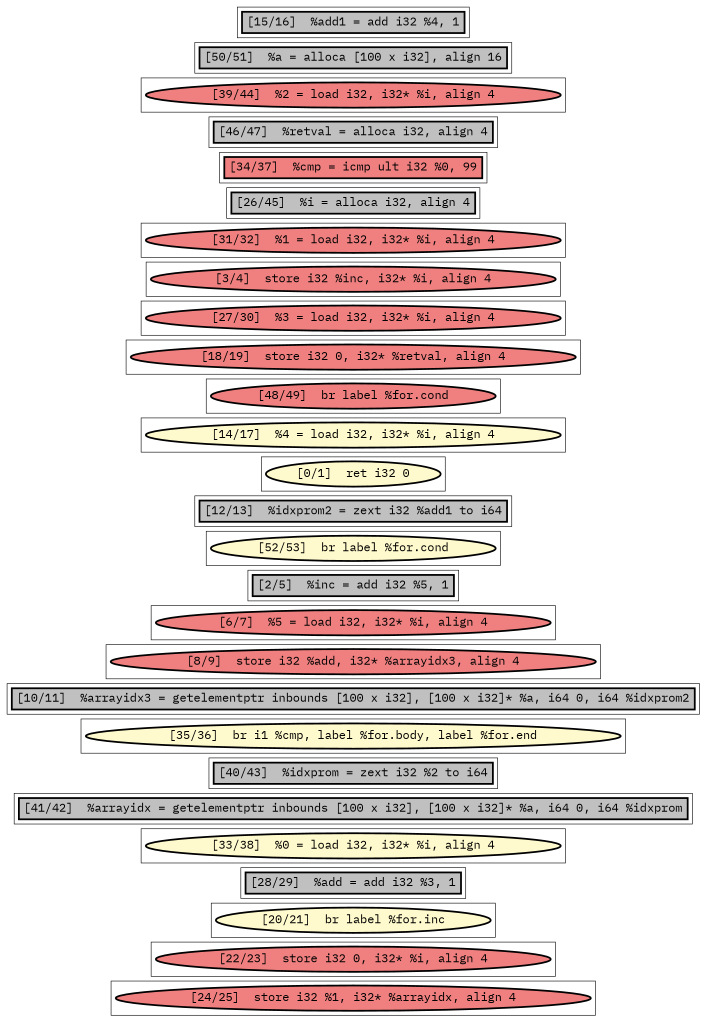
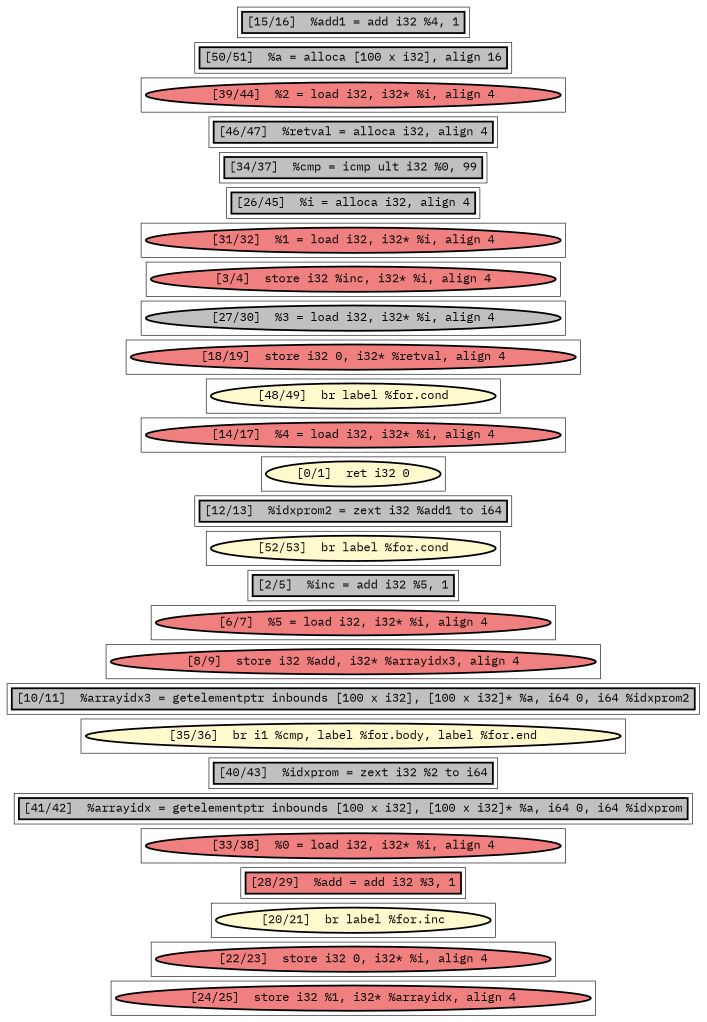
node "[34/37]  %cmp = icmp ult i32 %0, 99": fillcolor lightcoral -> grey
node "[27/30]  %3 = load i32, i32* %i, align 4": fillcolor lightcoral -> grey
node "[48/49]  br label %for.cond": fillcolor lightcoral -> lemonchiffon
node "[14/17]  %4 = load i32, i32* %i, align 4": fillcolor lemonchiffon -> lightcoral
node "[33/38]  %0 = load i32, i32* %i, align 4": fillcolor lemonchiffon -> lightcoral
node "[28/29]  %add = add i32 %3, 1": fillcolor grey -> lightcoral
